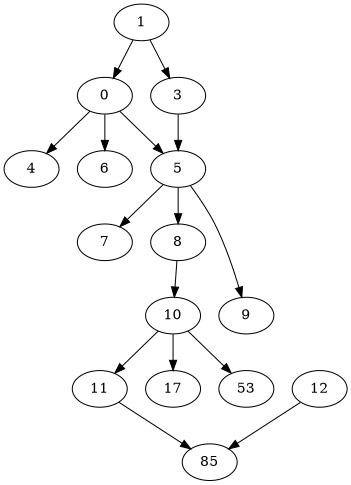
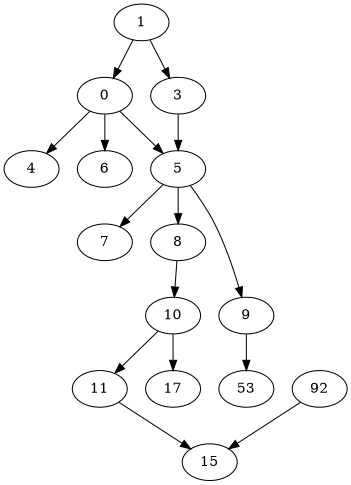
edge "10" -> "53": now "9" -> "53"
node "12": label "12" -> "92"
node "85": label "85" -> "15"
